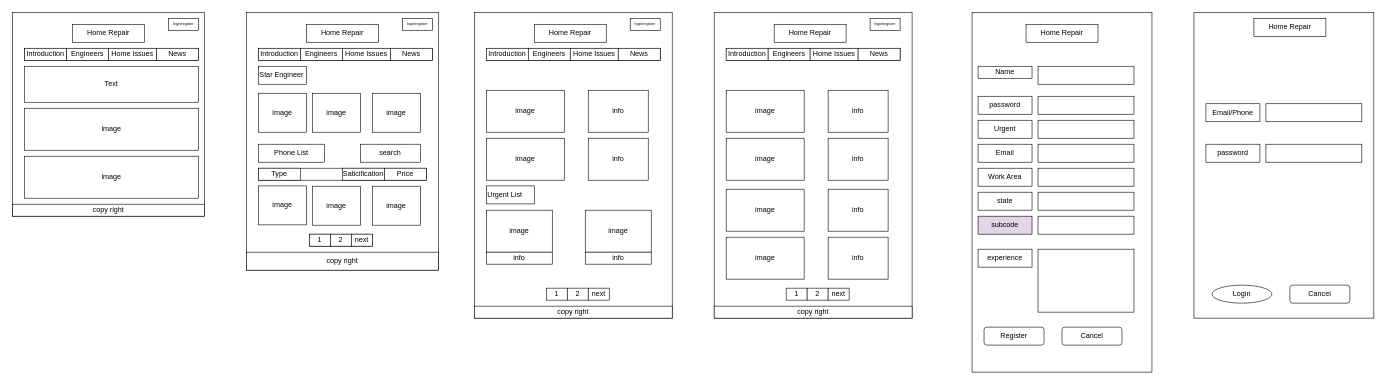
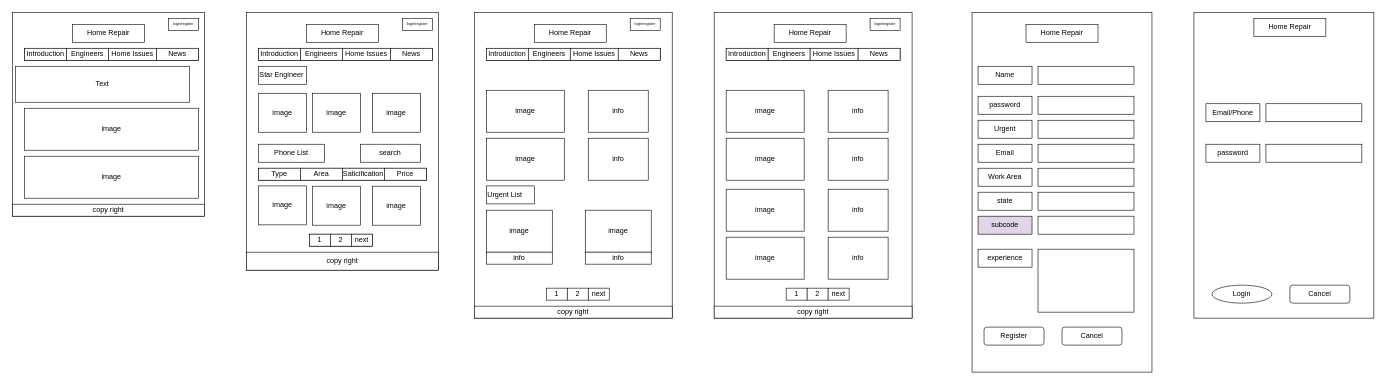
node "Name": size 54x12 -> 54x18
node "Text": moved (111, 84) -> (102, 84)
node "Area": added
